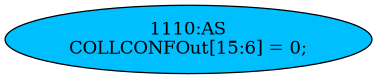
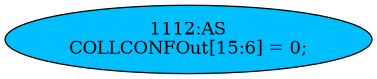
node "1110:AS COLLCONFOut[15:6] = 0;": label "1110:AS COLLCONFOut[15:6] = 0;" -> "1112:AS COLLCONFOut[15:6] = 0;"
